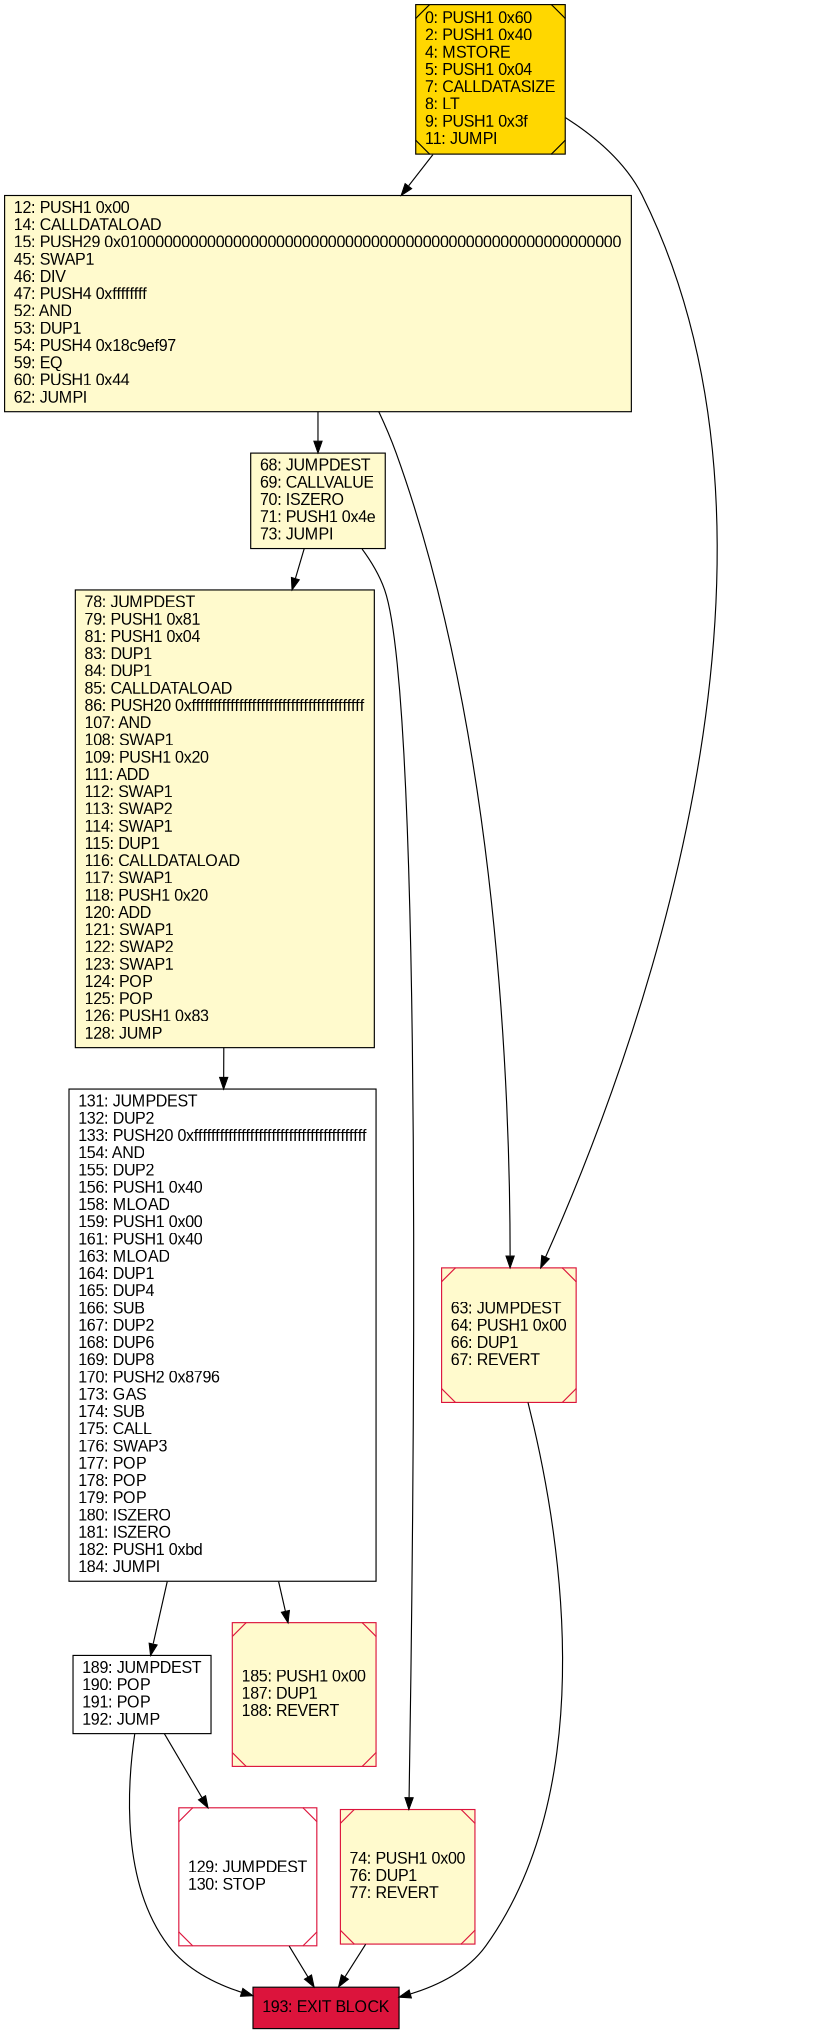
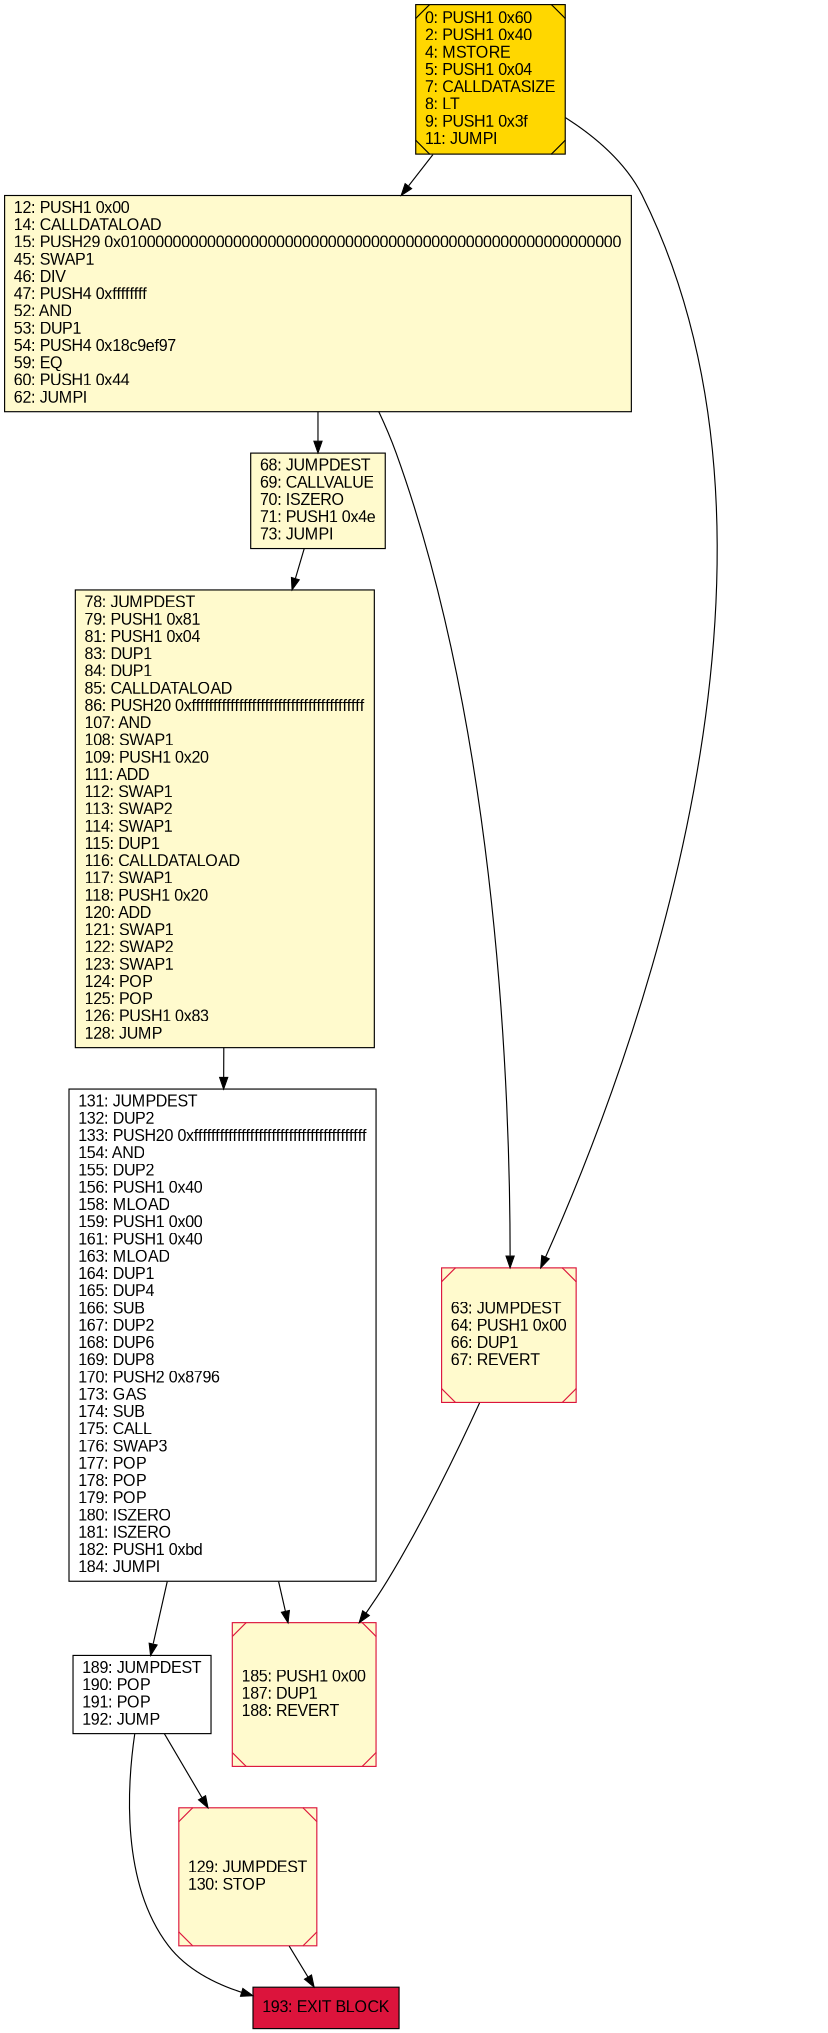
edge "63: JUMPDEST 64: PUSH1 0x00 66: DUP1 67: REVERT" -> "193: EXIT BLOCK": now "63: JUMPDEST 64: PUSH1 0x00 66: DUP1 67: REVERT" -> "185: PUSH1 0x00 187: DUP1 188: REVERT"
node "129: JUMPDEST 130: STOP": fillcolor white -> lemonchiffon
node "74: PUSH1 0x00 76: DUP1 77: REVERT": removed
